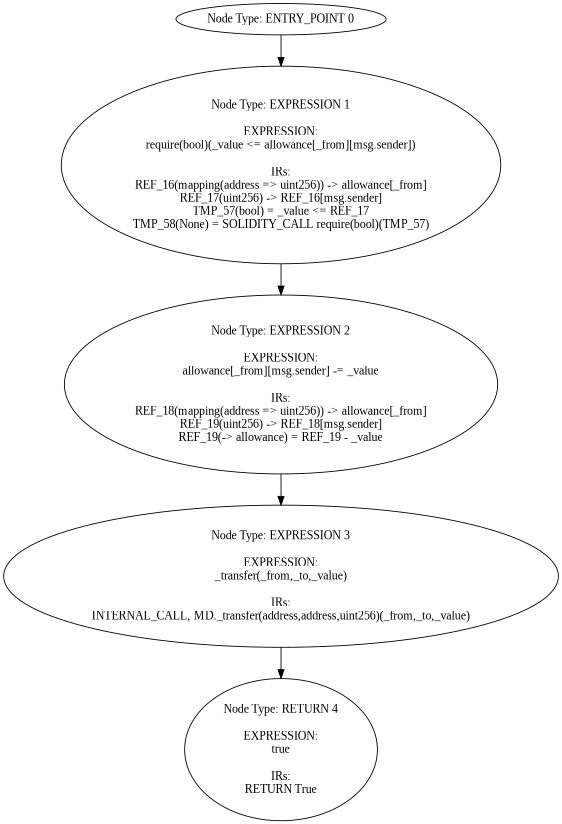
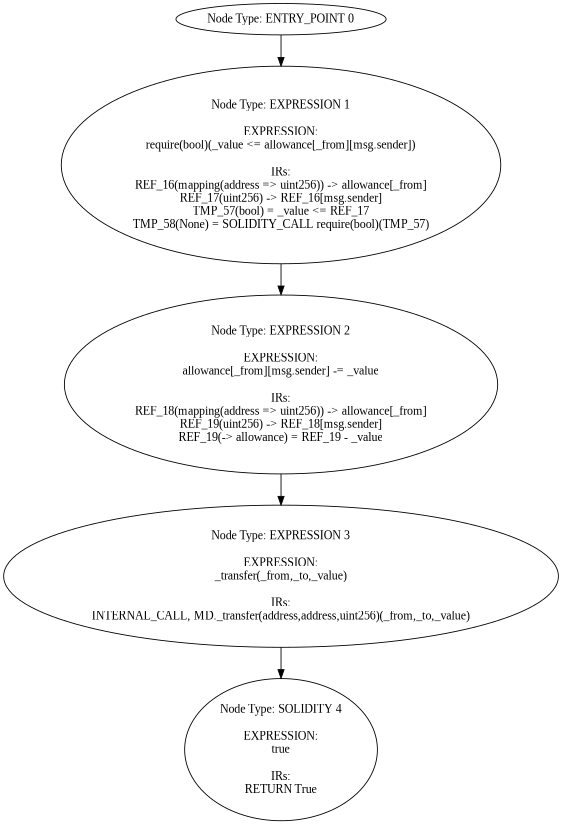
node "Node Type: RETURN 4 EXPRESSION: true IRs: RETURN True": label "Node Type: RETURN 4 EXPRESSION: true IRs: RETURN True" -> "Node Type: SOLIDITY 4 EXPRESSION: true IRs: RETURN True"
